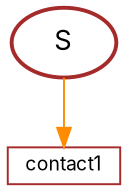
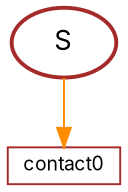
node "contact1": label "contact1" -> "contact0"
